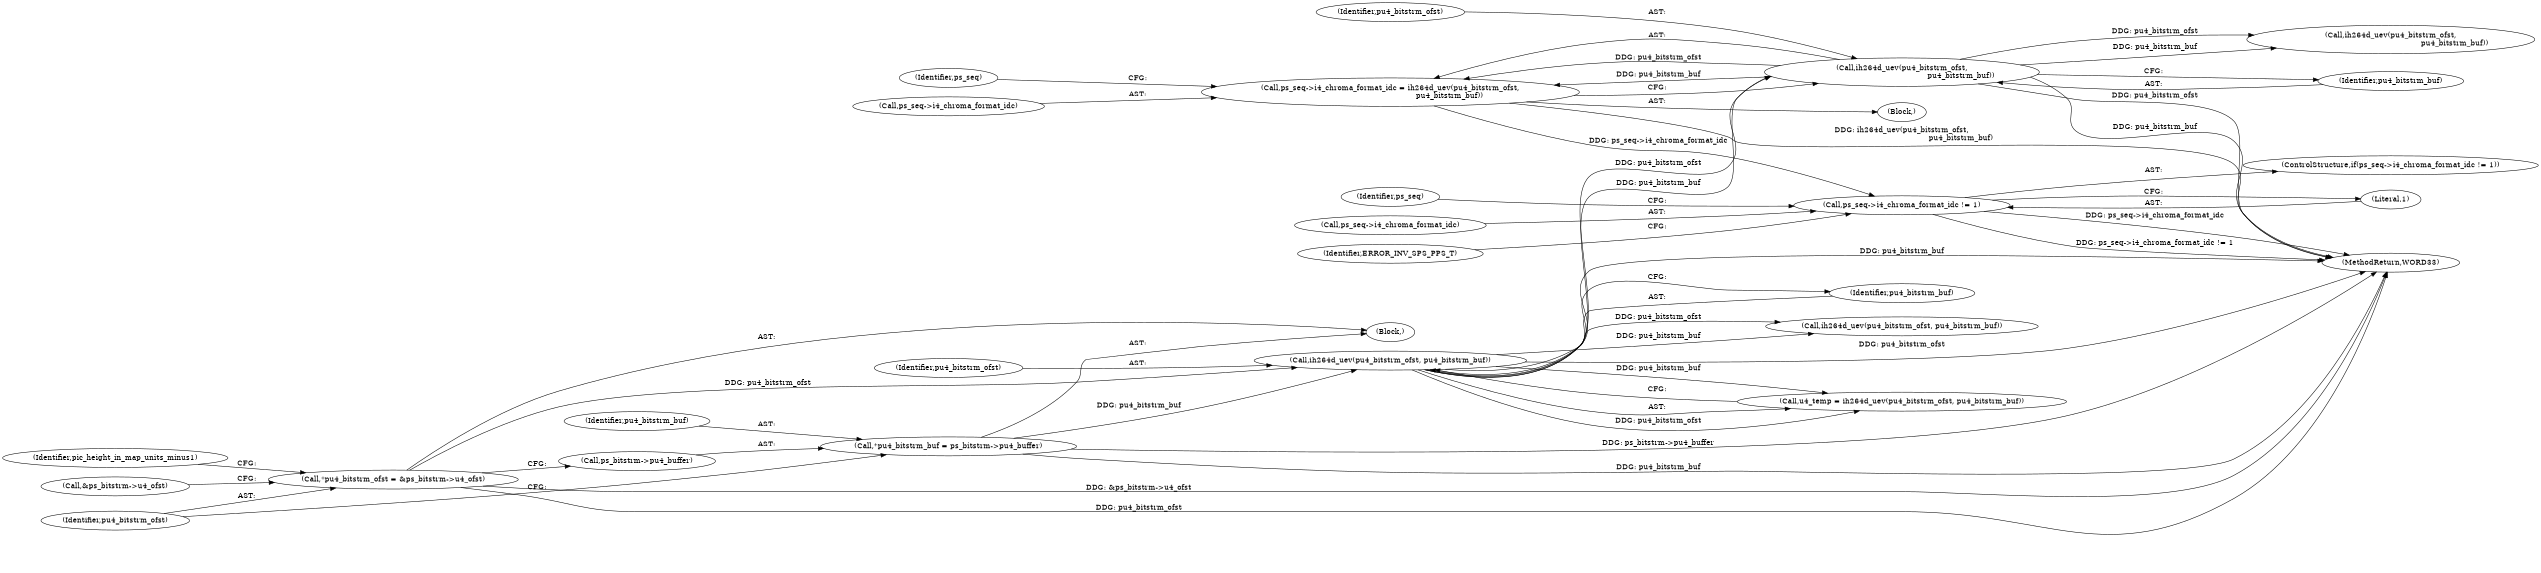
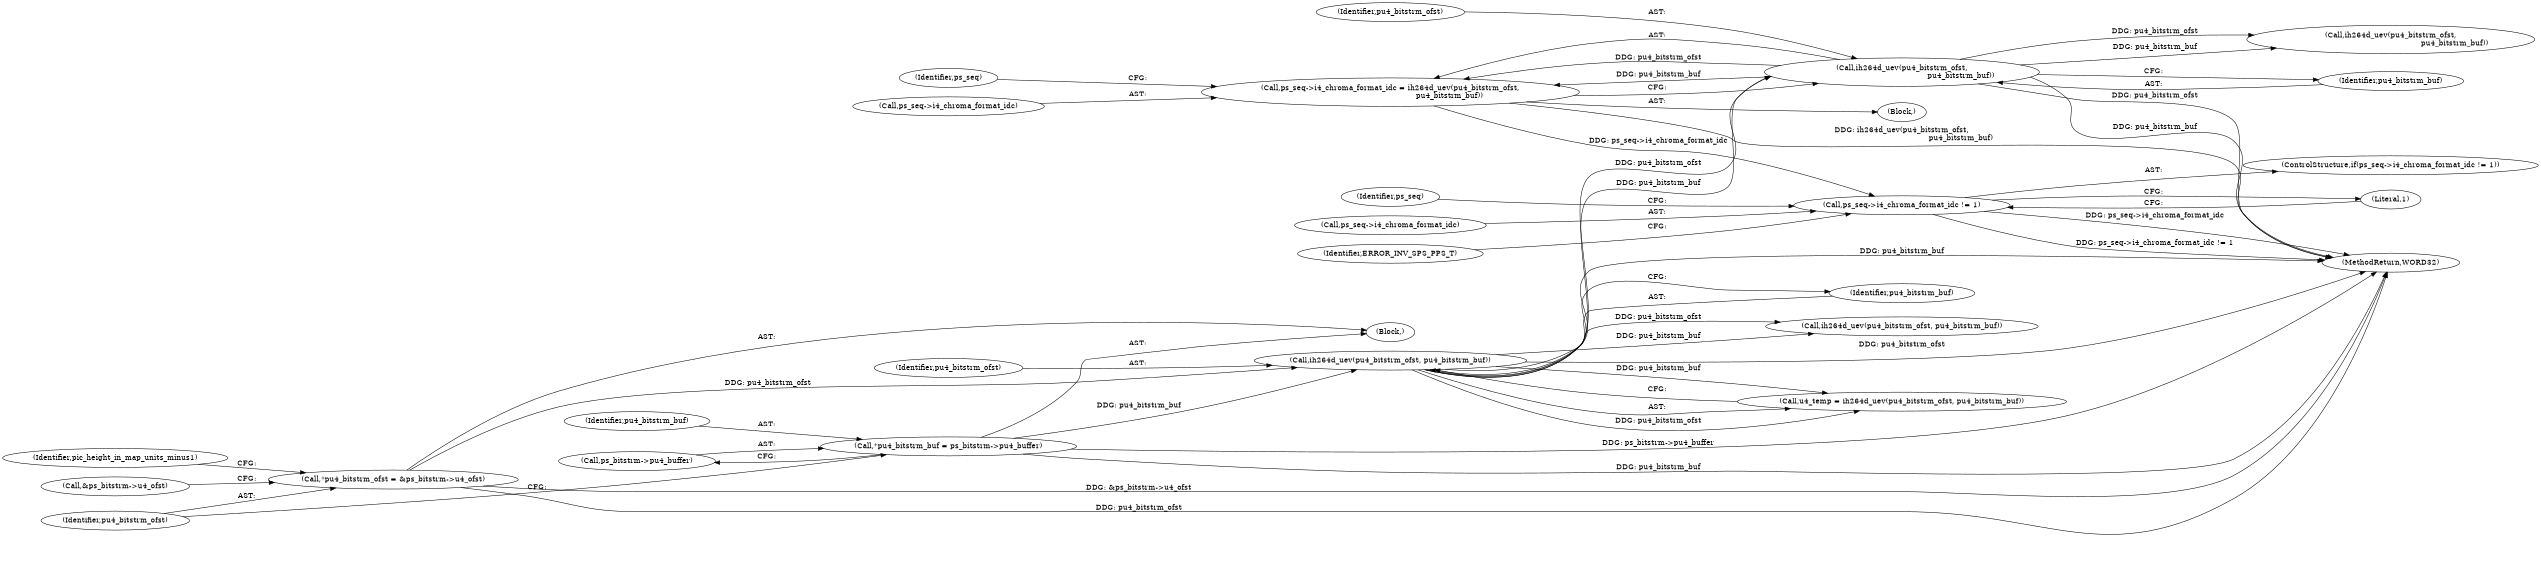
edge "(Literal,1)" -> "(Call,ps_seq->i4_chroma_format_idc != 1)": label "AST: " -> "CFG: "
node "(MethodReturn,WORD33)": label "(MethodReturn,WORD33)" -> "(MethodReturn,WORD32)"
edge "(Call,*pu4_bitstrm_ofst = &ps_bitstrm->u4_ofst)" -> "(Call,ps_bitstrm->pu4_buffer)": now "(Call,*pu4_bitstrm_buf = ps_bitstrm->pu4_buffer)" -> "(Call,ps_bitstrm->pu4_buffer)"
